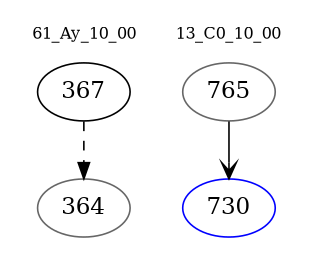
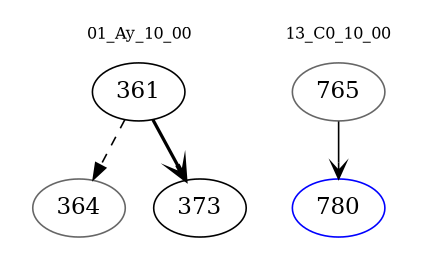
cluster "61_Ay_10_00": label "61_Ay_10_00" -> "01_Ay_10_00"
node "367": label "367" -> "361"
node "373": added
node "730": label "730" -> "780"
